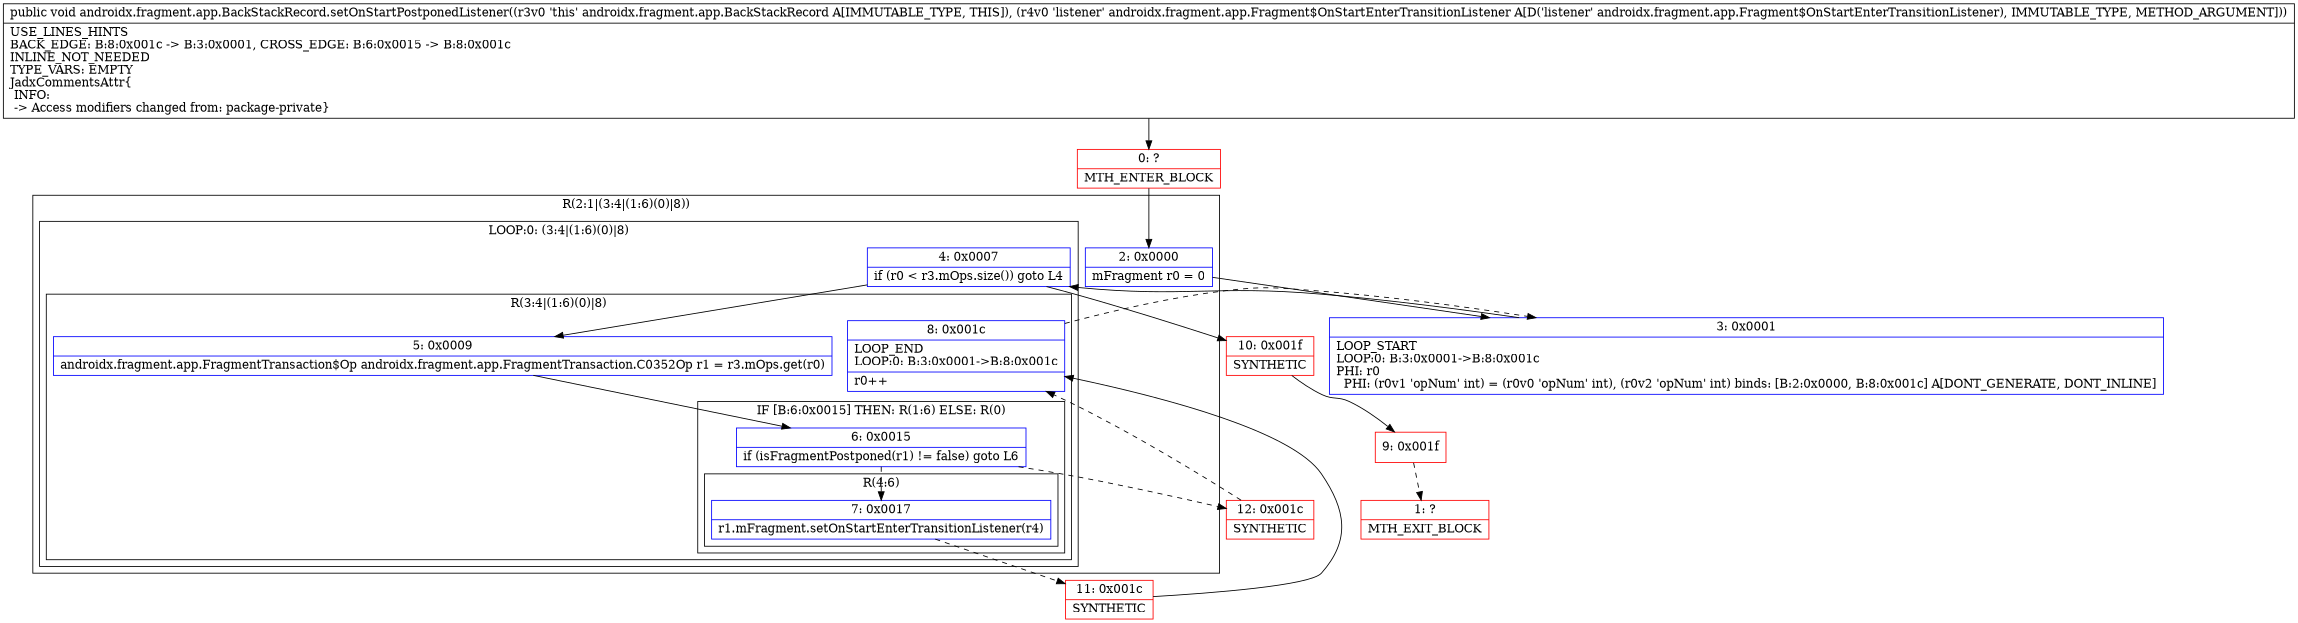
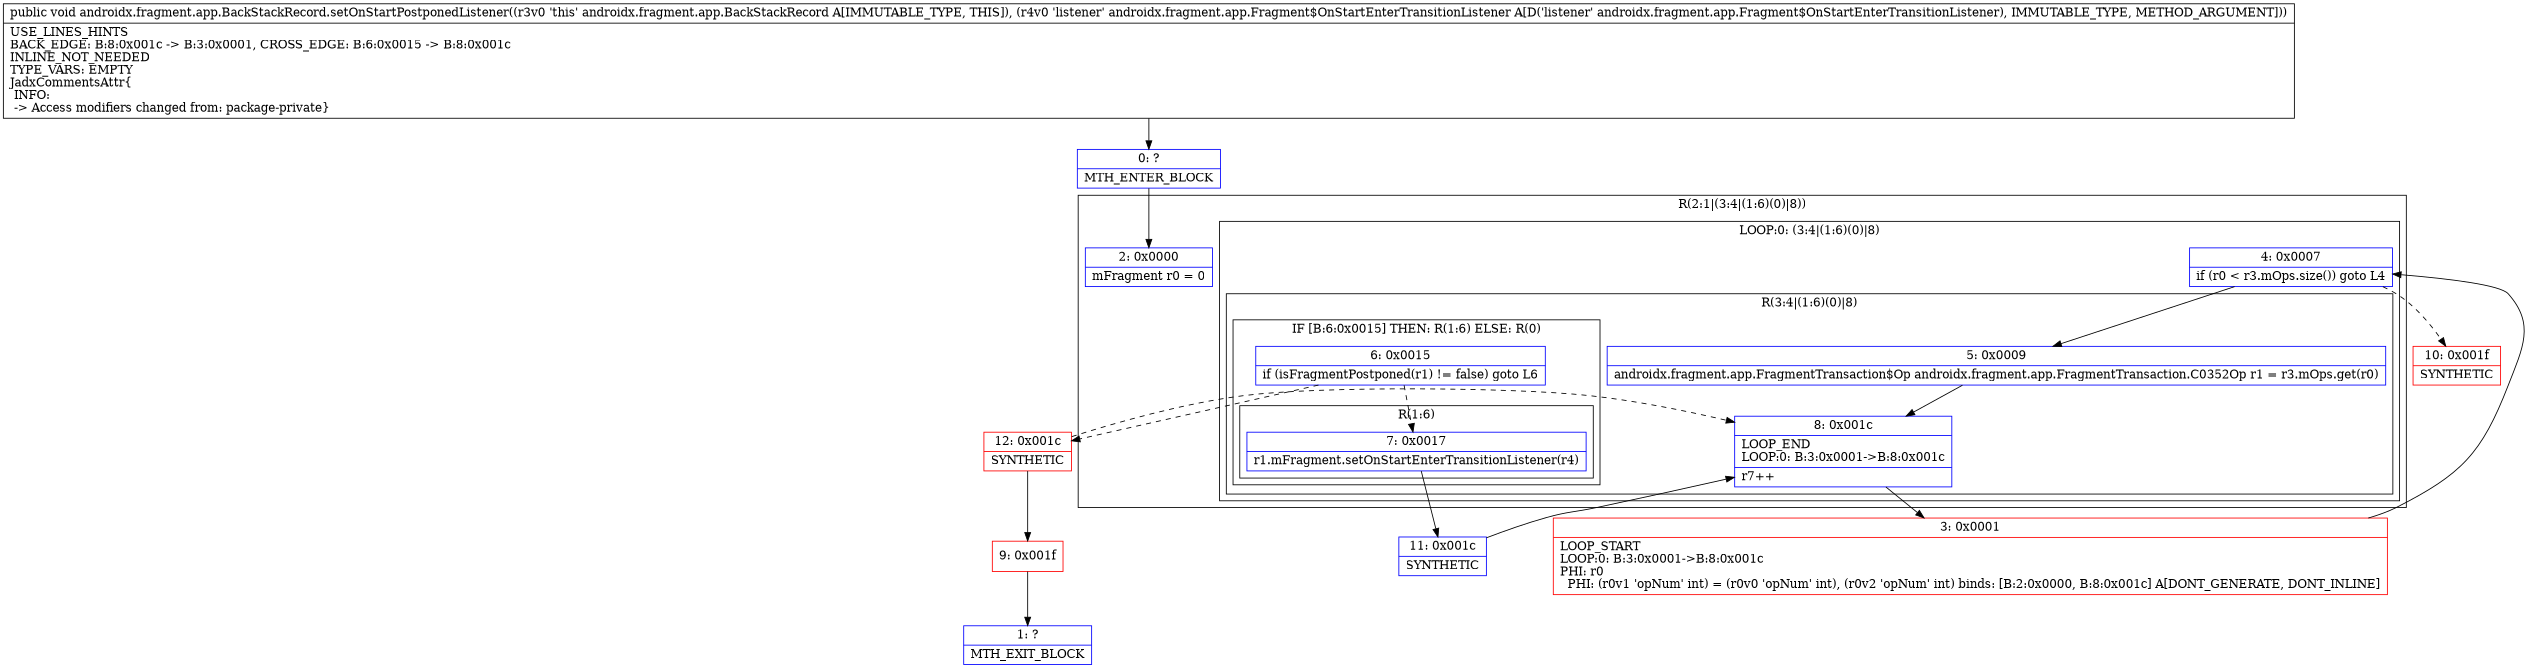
node "0: ?": color red -> blue
edge "2: 0x0000" -> "3: 0x0001": removed
edge "8: 0x001c" -> "3: 0x0001": style dashed -> solid
edge "4: 0x0007" -> "10: 0x001f": style solid -> dashed
node "3: 0x0001": color blue -> red
node "8: 0x001c": text "r0++" -> "r7++"
edge "10: 0x001f" -> "9: 0x001f": now "12: 0x001c" -> "9: 0x001f"
edge "5: 0x0009" -> "6: 0x0015": now "5: 0x0009" -> "8: 0x001c"
edge "9: 0x001f" -> "1: ?": style dashed -> solid
cluster "R(4:6)": label "R(4:6)" -> "R(1:6)"
node "1: ?": color red -> blue
edge "7: 0x0017" -> "11: 0x001c": style dashed -> solid
node "11: 0x001c": color red -> blue
